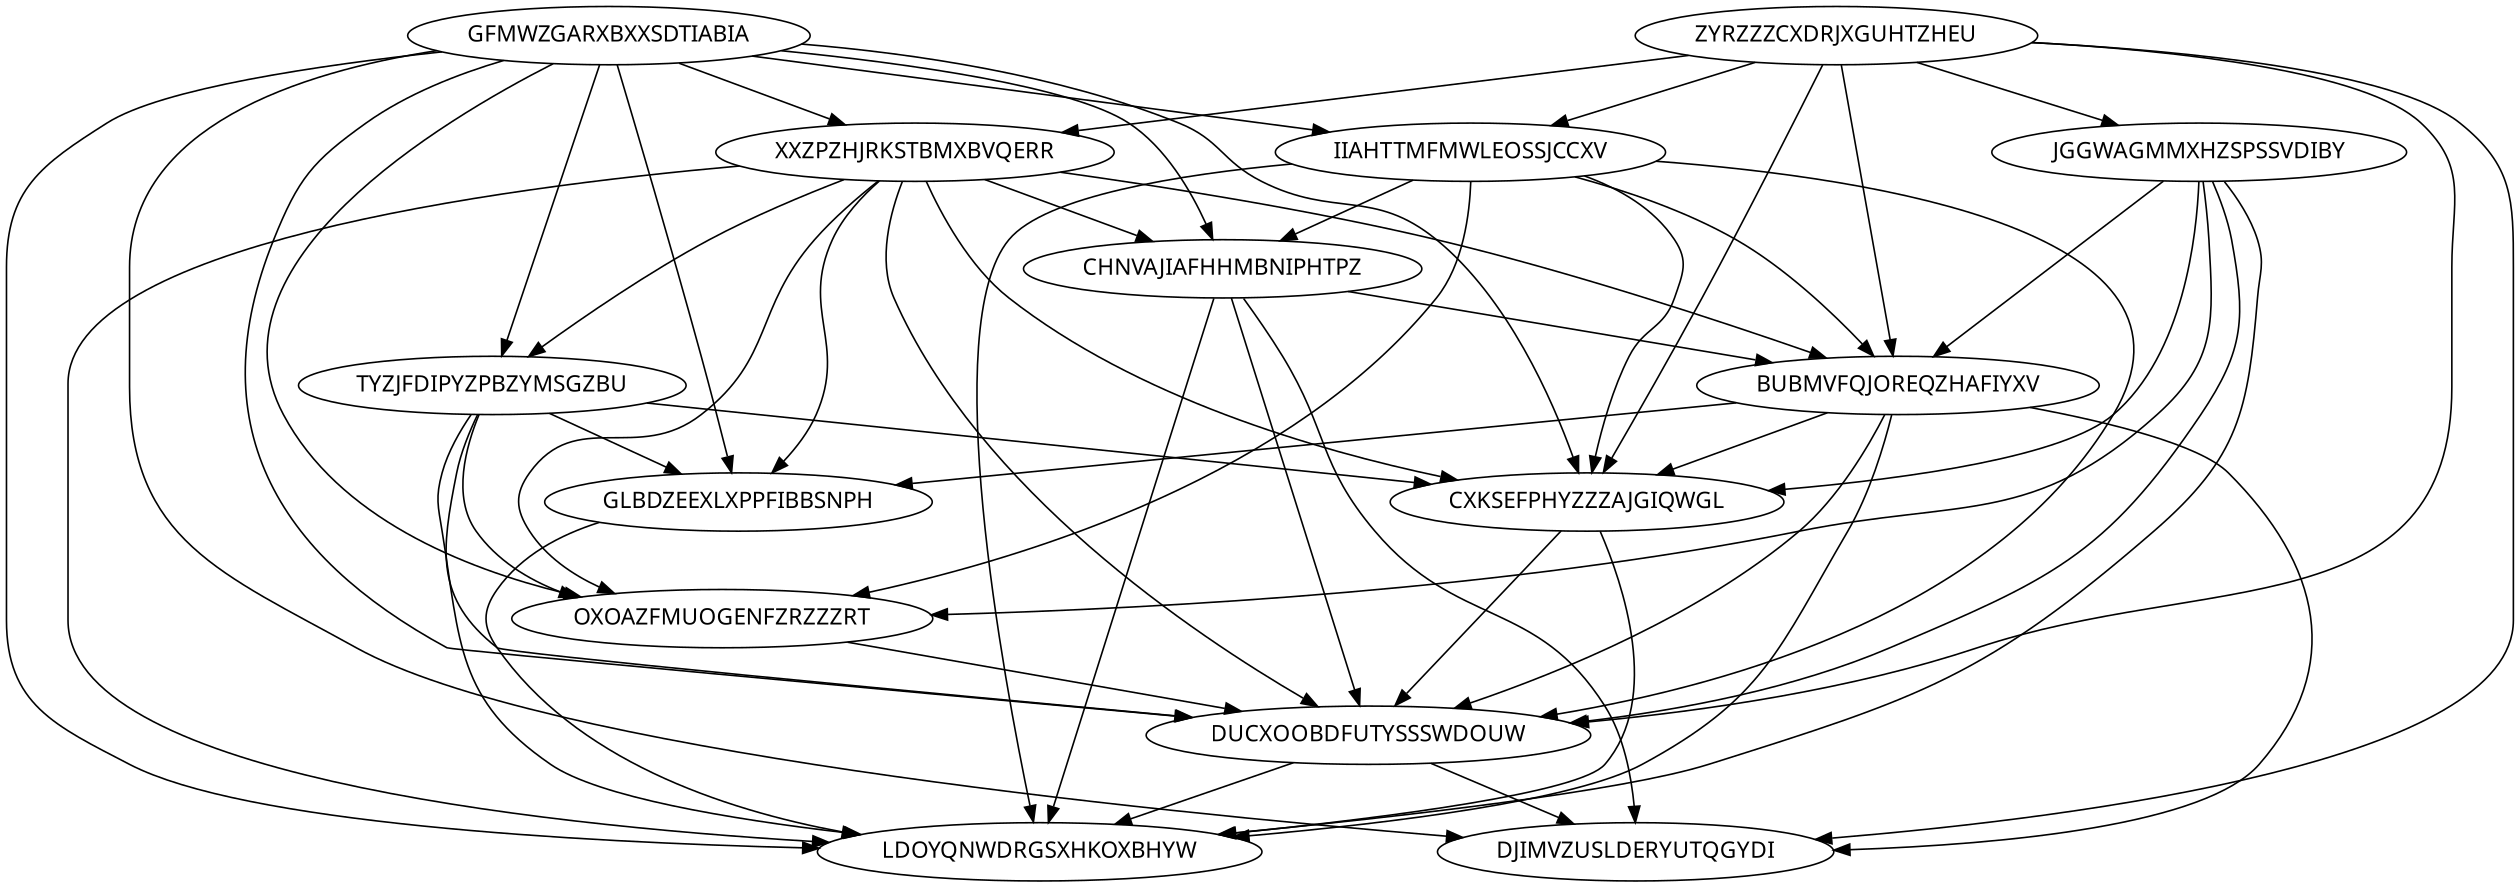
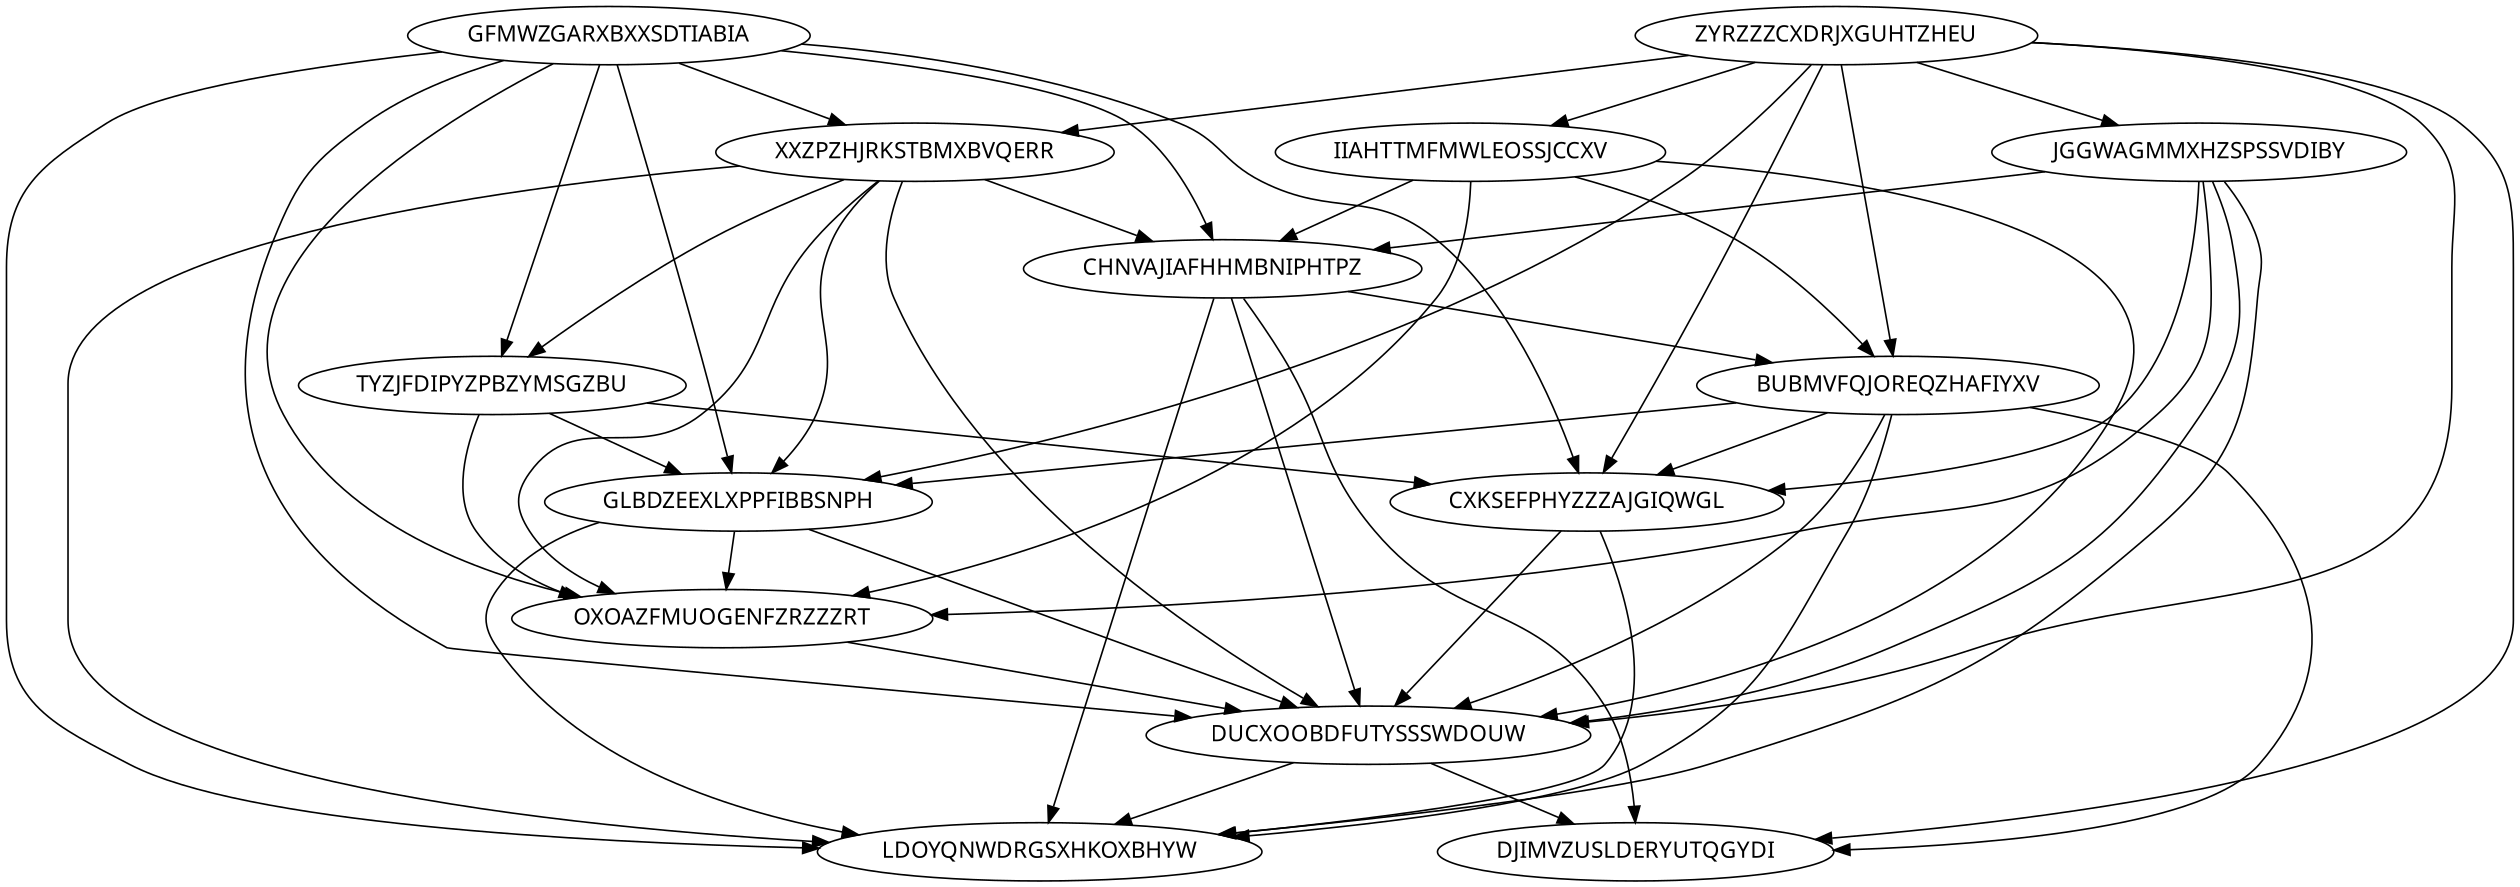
edge "GFMWZGARXBXXSDTIABIA" -> "IIAHTTMFMWLEOSSJCCXV": removed
edge "XXZPZHJRKSTBMXBVQERR" -> "BUBMVFQJOREQZHAFIYXV": removed
edge "JGGWAGMMXHZSPSSVDIBY" -> "BUBMVFQJOREQZHAFIYXV": now "JGGWAGMMXHZSPSSVDIBY" -> "CHNVAJIAFHHMBNIPHTPZ"
edge "IIAHTTMFMWLEOSSJCCXV" -> "CXKSEFPHYZZZAJGIQWGL": removed
edge "ZYRZZZCXDRJXGUHTZHEU" -> "GLBDZEEXLXPPFIBBSNPH": added
edge "IIAHTTMFMWLEOSSJCCXV" -> "LDOYQNWDRGSXHKOXBHYW": removed
edge "XXZPZHJRKSTBMXBVQERR" -> "CXKSEFPHYZZZAJGIQWGL": removed
edge "GLBDZEEXLXPPFIBBSNPH" -> "OXOAZFMUOGENFZRZZZRT": added
edge "TYZJFDIPYZPBZYMSGZBU" -> "DUCXOOBDFUTYSSSWDOUW": now "GLBDZEEXLXPPFIBBSNPH" -> "DUCXOOBDFUTYSSSWDOUW"
edge "GFMWZGARXBXXSDTIABIA" -> "DJIMVZUSLDERYUTQGYDI": removed
edge "TYZJFDIPYZPBZYMSGZBU" -> "LDOYQNWDRGSXHKOXBHYW": removed
